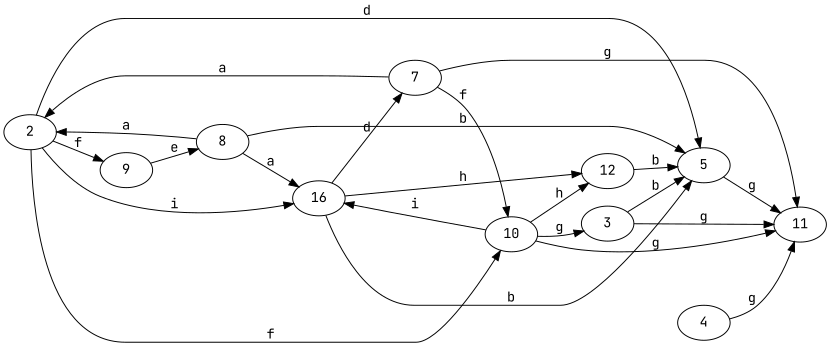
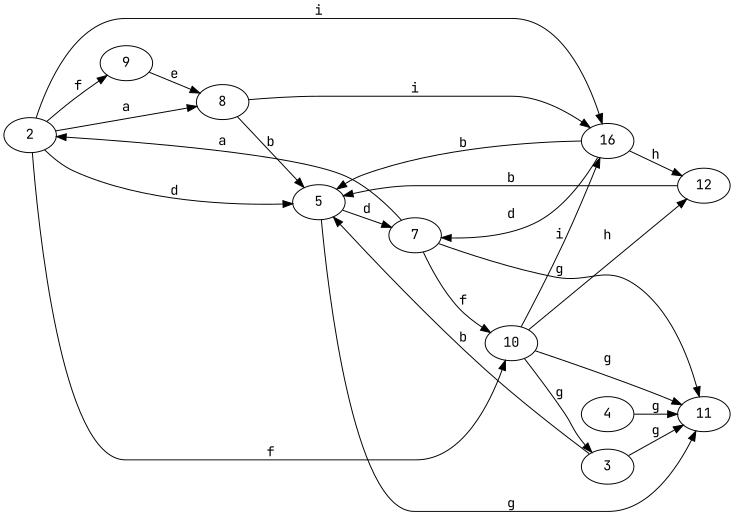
edge "8" -> "2": reversed
edge "8" -> "16": label "a" -> "i"
edge "5" -> "7": added, label "d"
